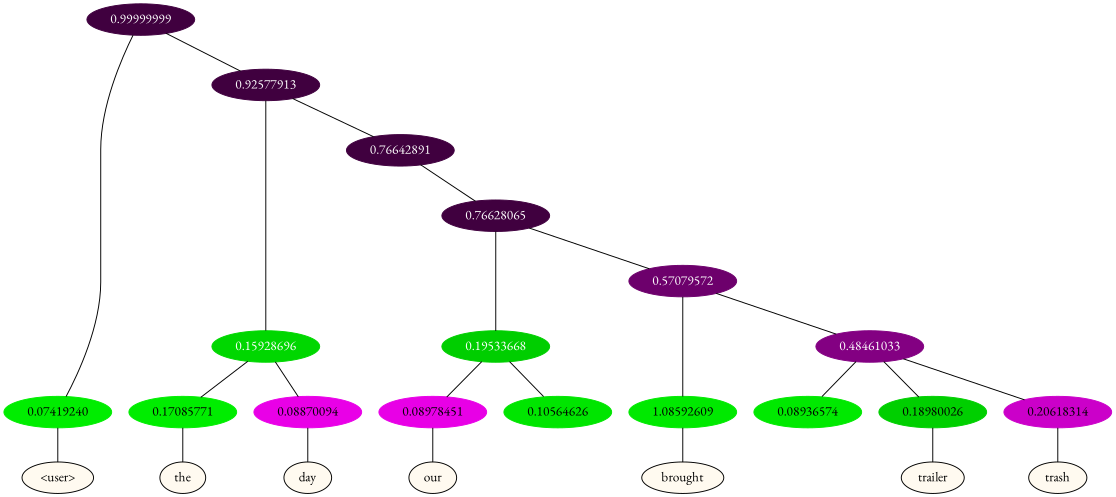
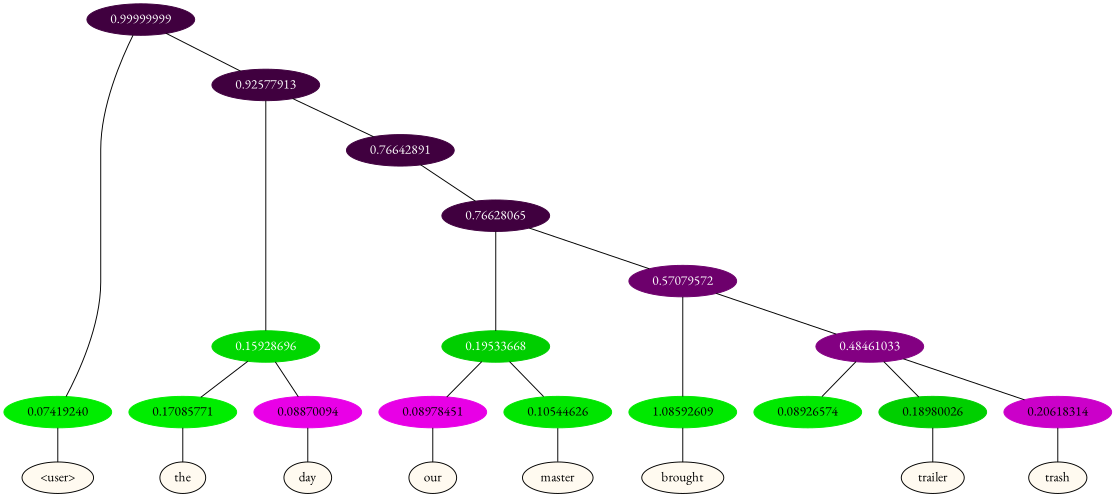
node "0.10564626": label "0.10564626" -> "0.10544626"
node "0.08936574": label "0.08936574" -> "0.08926574"
node "master": added
